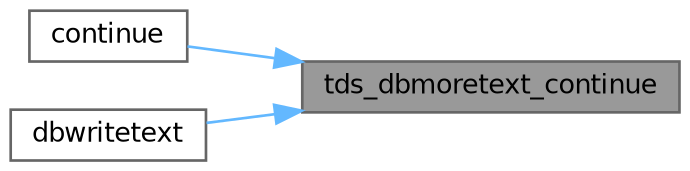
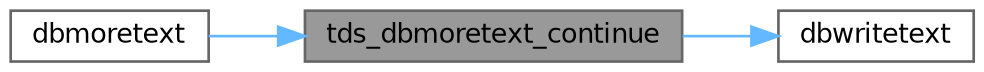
node "continue": label "continue" -> "dbmoretext"
edge "dbwritetext" -> "tds_dbmoretext_continue": reversed
